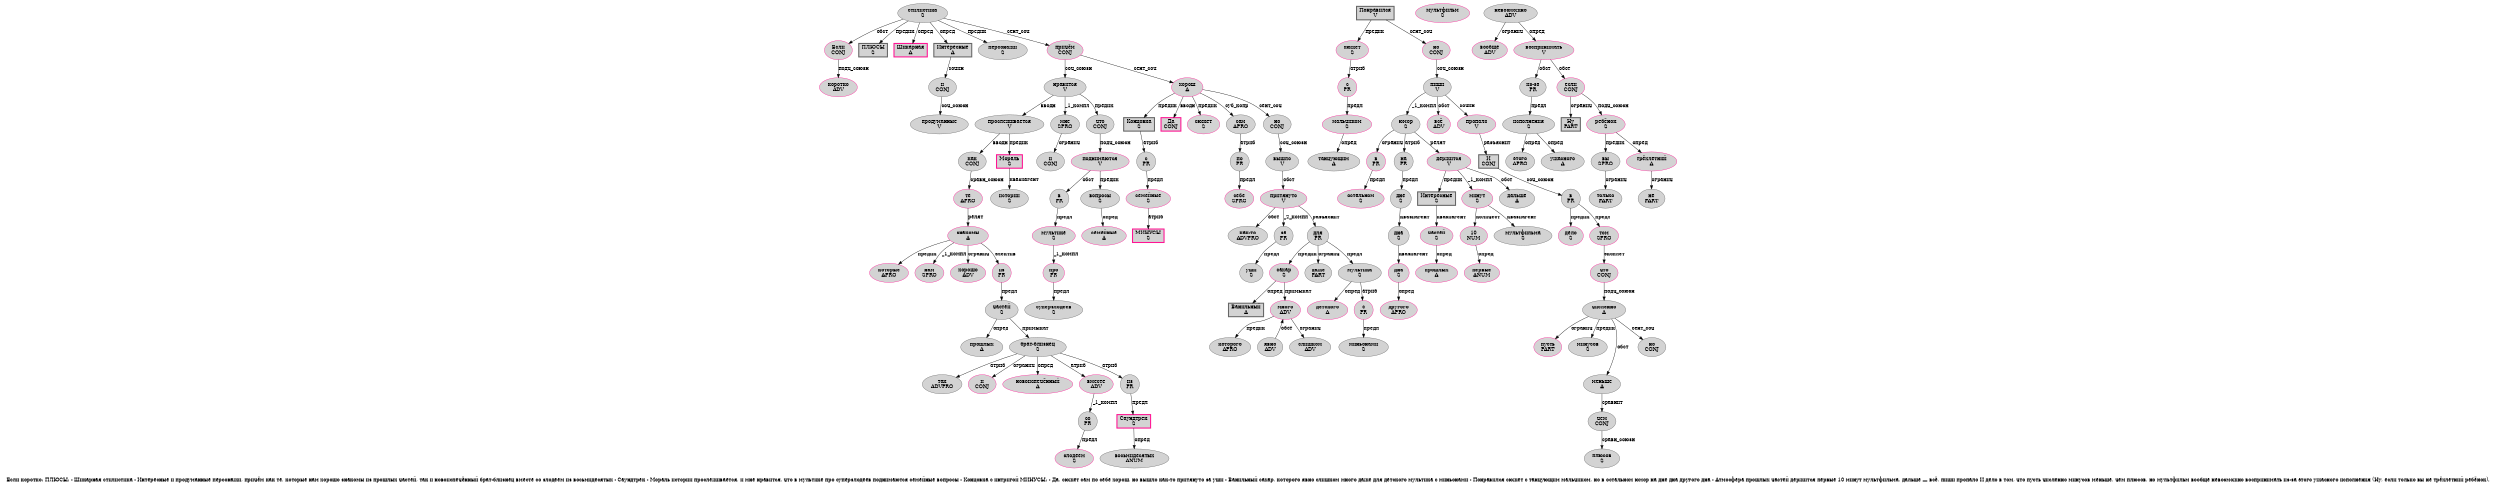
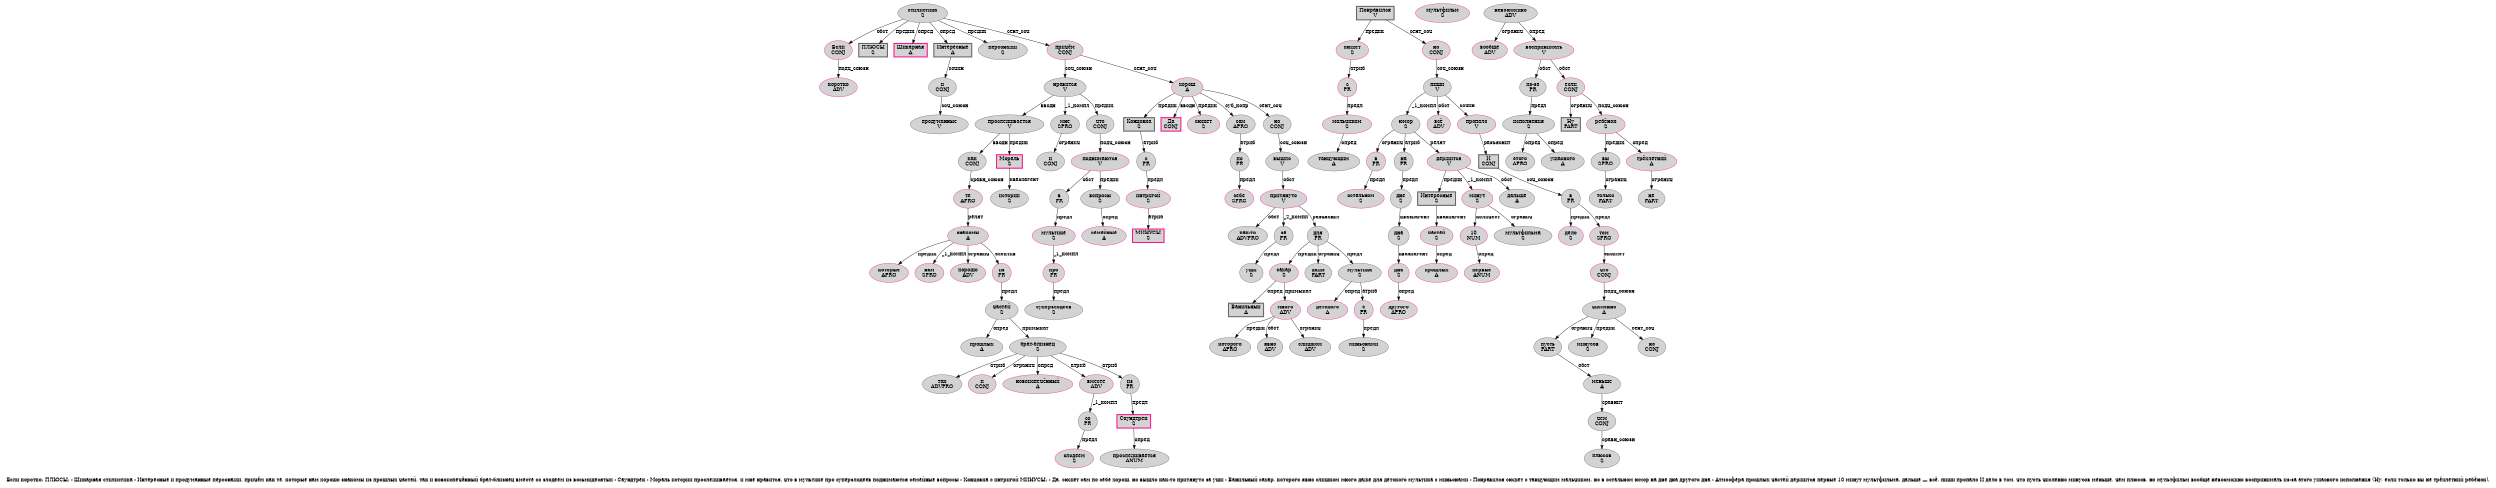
node "семейные S": label "семейные S" -> "интригой S"
edge "минут S" -> "мультфильма S": label "квазиагент" -> "огранич"
edge "явно ADV" -> "много ADV": reversed
edge "численно A" -> "меньше A": now "пусть PART" -> "меньше A"
node "пусть PART": color deeppink -> gray40
node "восьмидесятых ANUM": label "восьмидесятых ANUM" -> "прослеживается ANUM"
